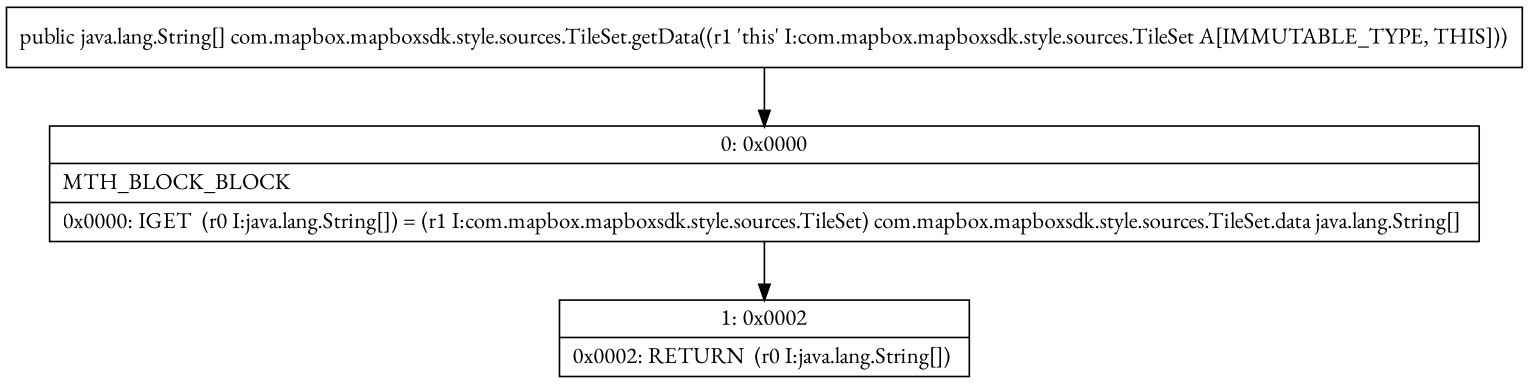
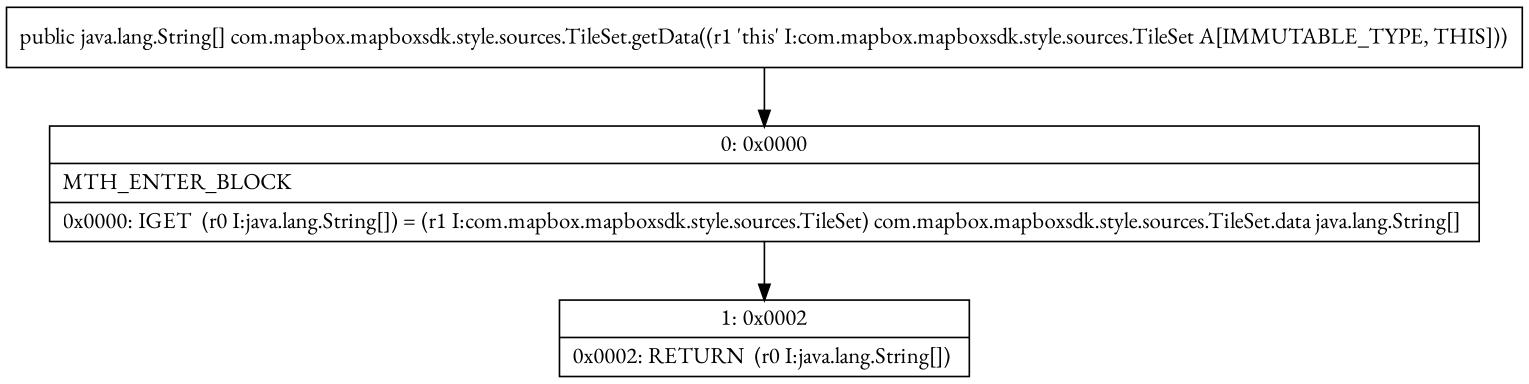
node "0: 0x0000": text "MTH_BLOCK_BLOCK" -> "MTH_ENTER_BLOCK"
